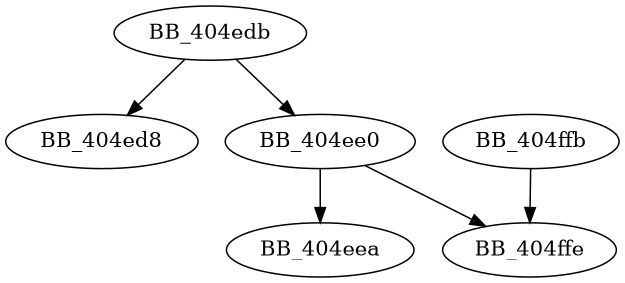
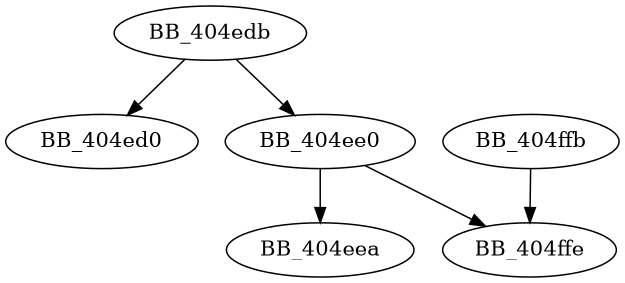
node "BB_404ed8": label "BB_404ed8" -> "BB_404ed0"
